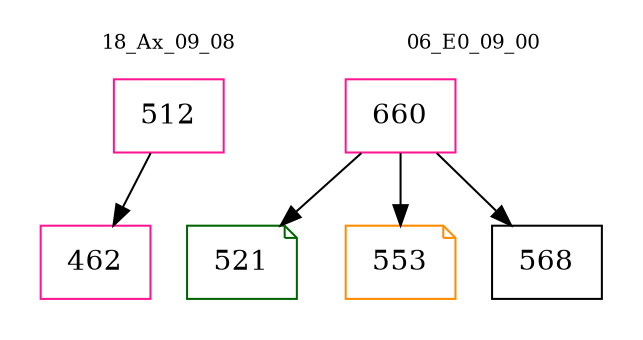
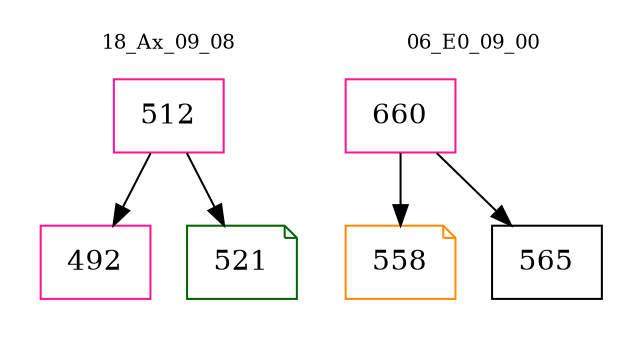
edge "660" -> "521": now "512" -> "521"
node "462": label "462" -> "492"
node "553": label "553" -> "558"
node "568": label "568" -> "565"
